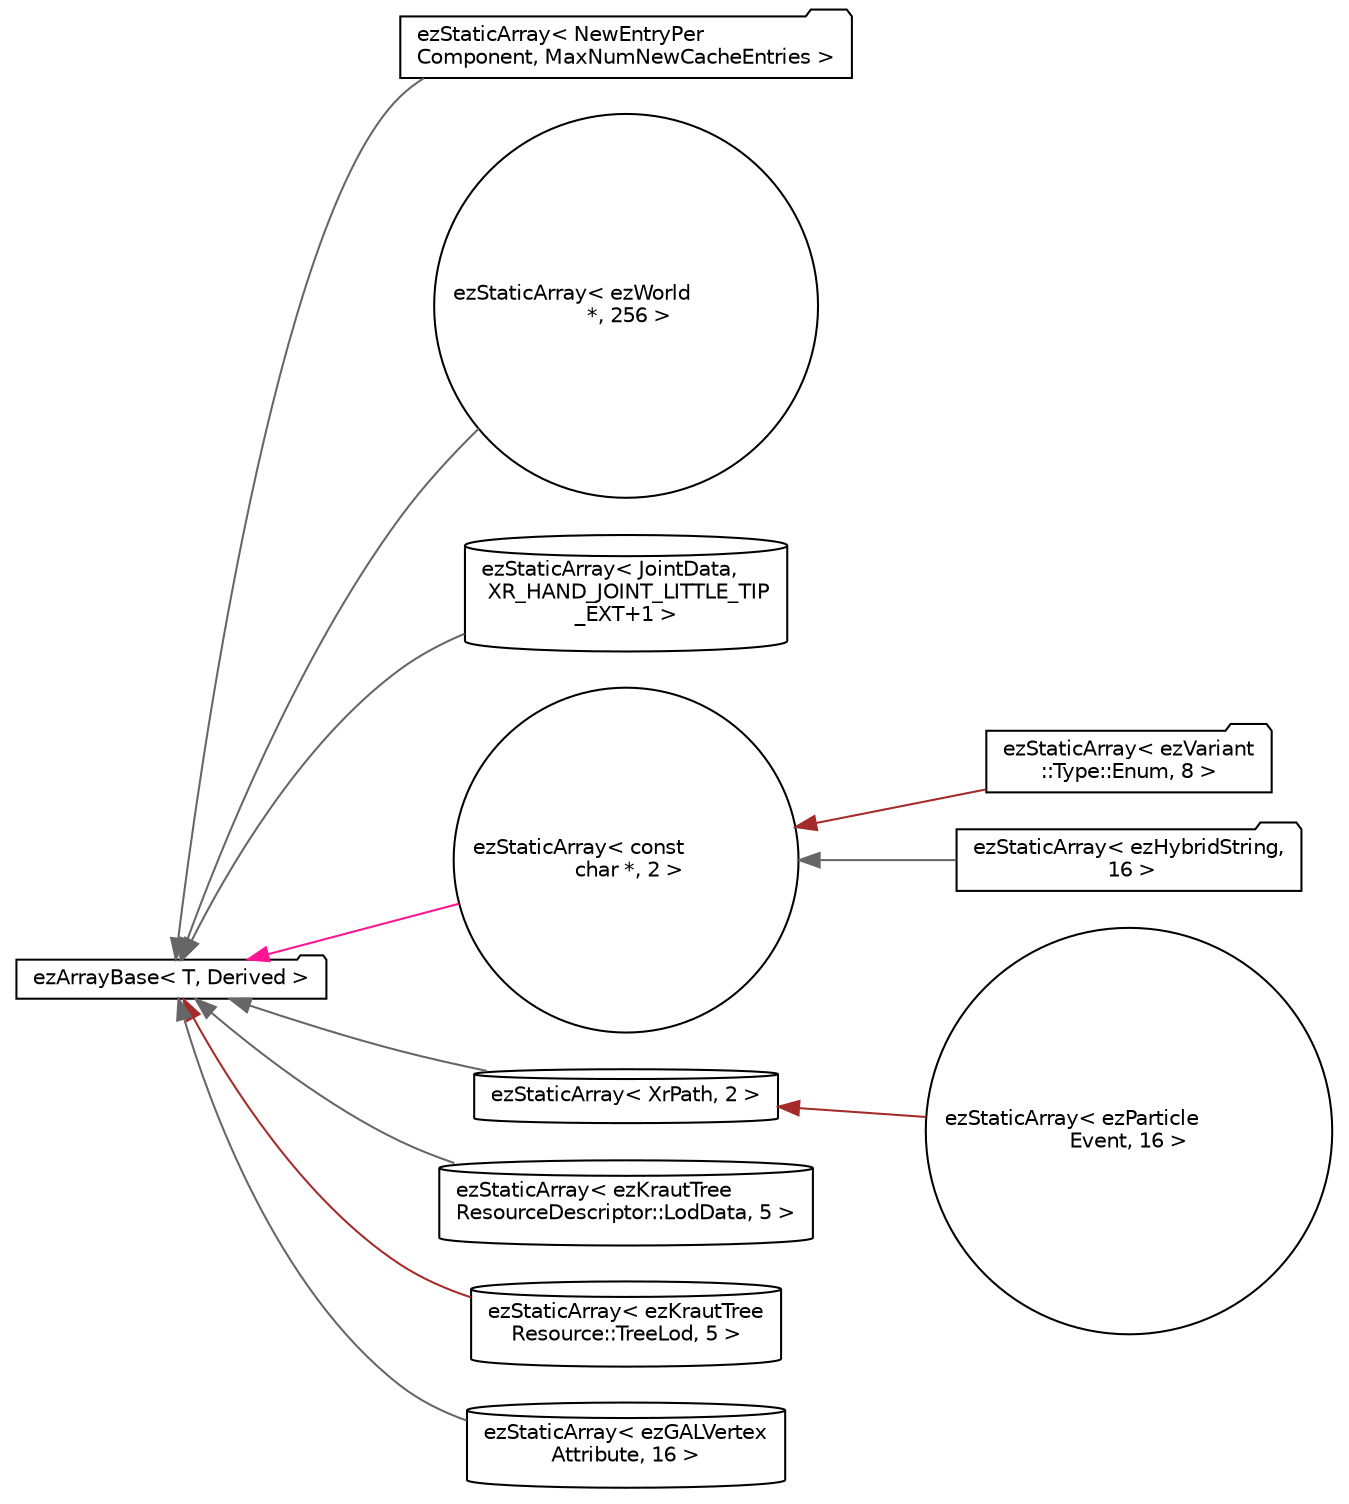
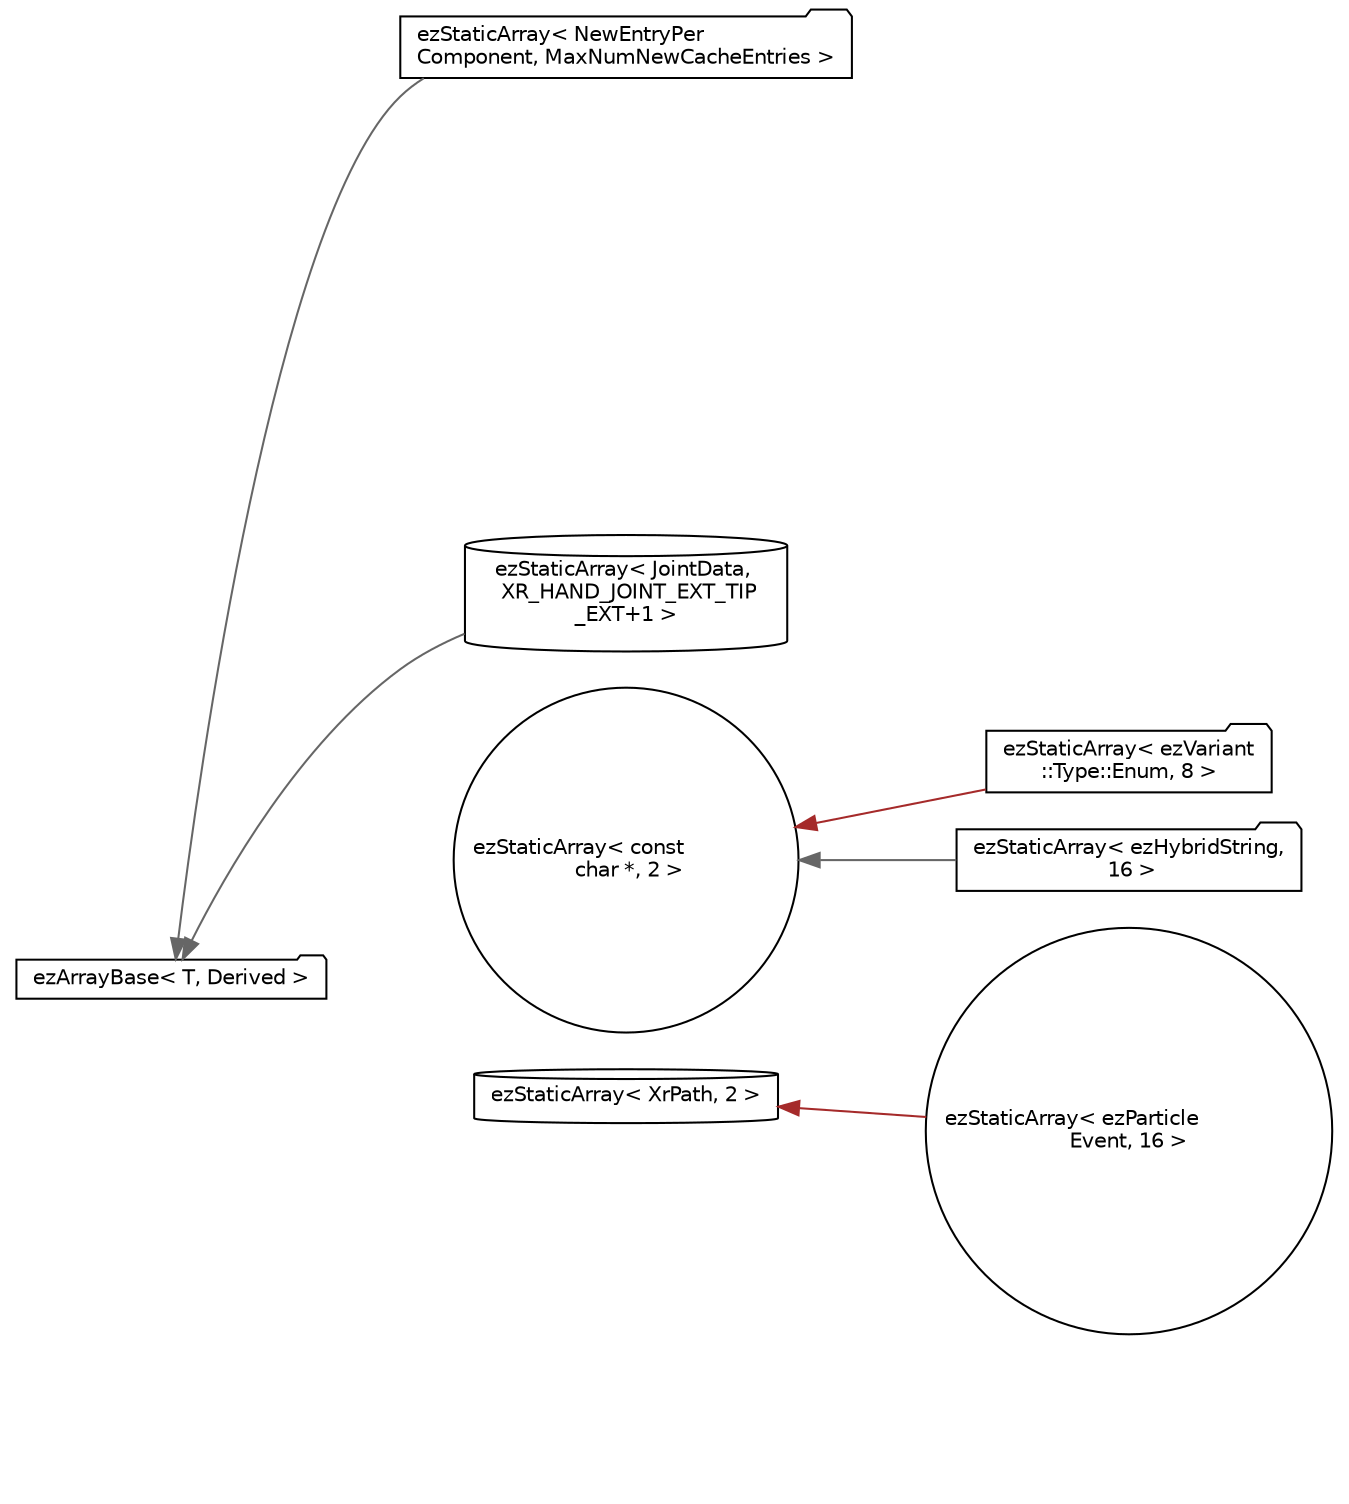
node "ezStaticArray< ezWorld *, 256 >": removed
node "ezStaticArray< JointData, XR_HAND_JOINT_LITTLE_TIP _EXT+1 >": label "ezStaticArray< JointData, XR_HAND_JOINT_LITTLE_TIP _EXT+1 >" -> "ezStaticArray< JointData, XR_HAND_JOINT_EXT_TIP _EXT+1 >"
edge "ezStaticArray< const char *, 2 >" -> "ezArrayBase< T, Derived >": removed
edge "ezStaticArray< XrPath, 2 >" -> "ezArrayBase< T, Derived >": removed
node "ezStaticArray< ezKrautTree ResourceDescriptor::LodData, 5 >": removed
node "ezStaticArray< ezKrautTree Resource::TreeLod, 5 >": removed
node "ezStaticArray< ezGALVertex Attribute, 16 >": removed
